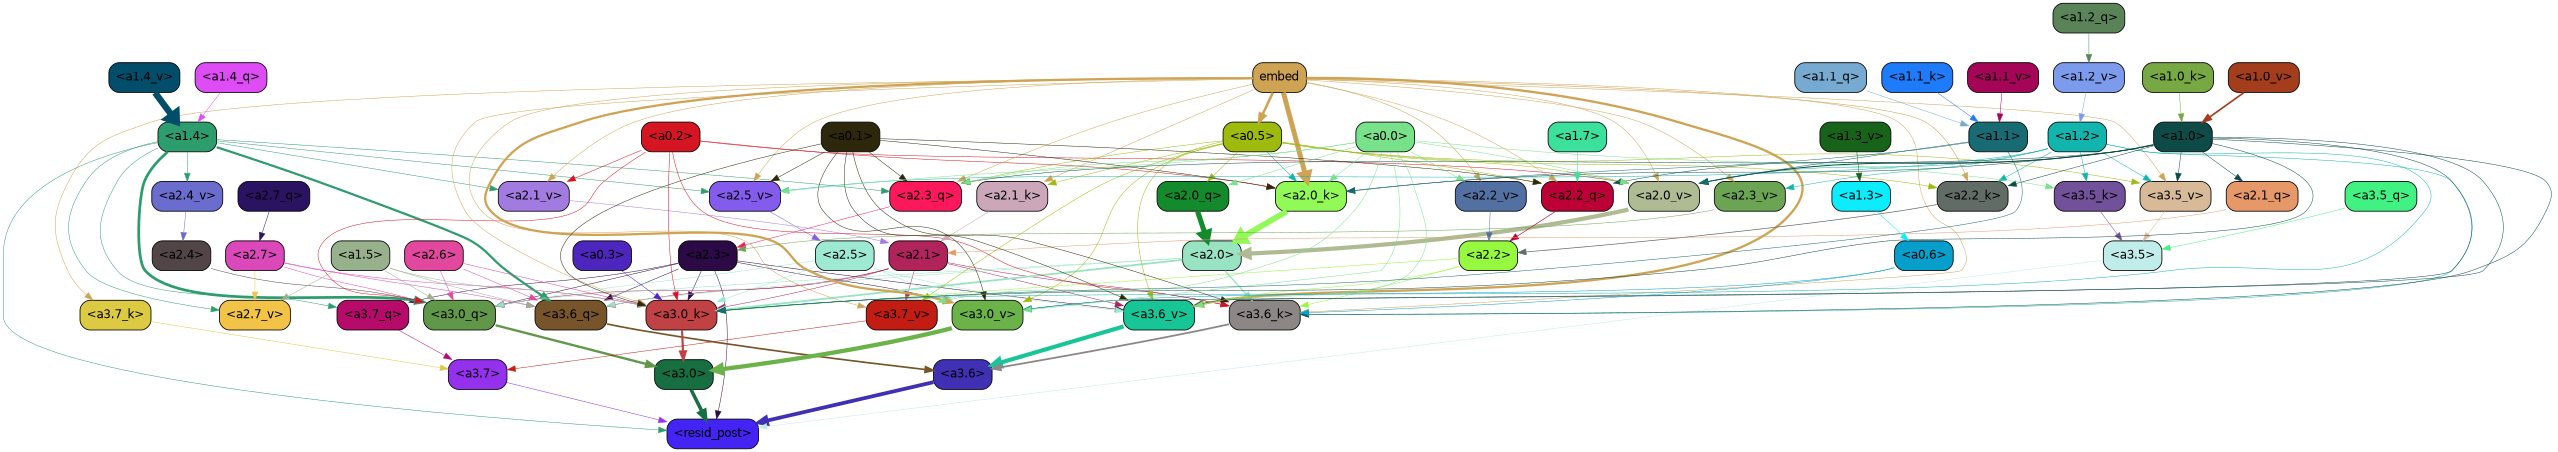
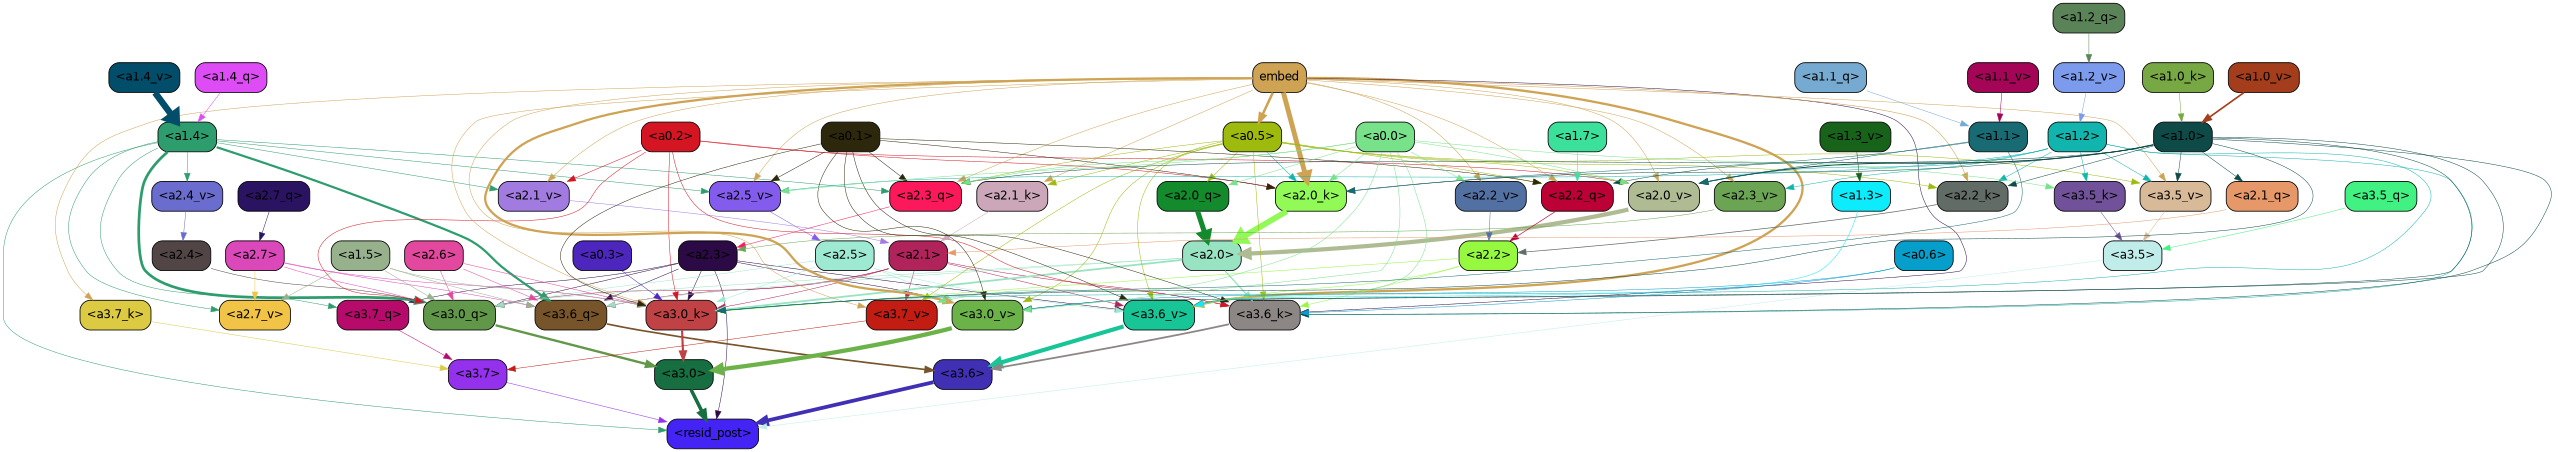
node "<a1.1_k>": removed
edge "embed" -> "<a3.6_k>": color #cfa354 -> #2b0a45
edge "<a0.5>" -> "<a3.6_k>": added
edge "<a1.3>" -> "<a0.6>": now "<a1.3>" -> "<a3.6_v>"
